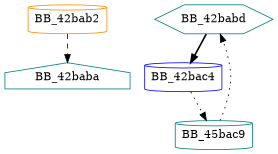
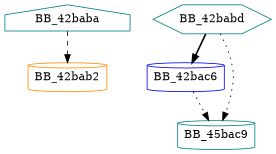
edge "BB_42bab2" -> "BB_42baba": reversed
node "BB_42bac4": label "BB_42bac4" -> "BB_42bac6"
edge "BB_45bac9" -> "BB_42babd": reversed
